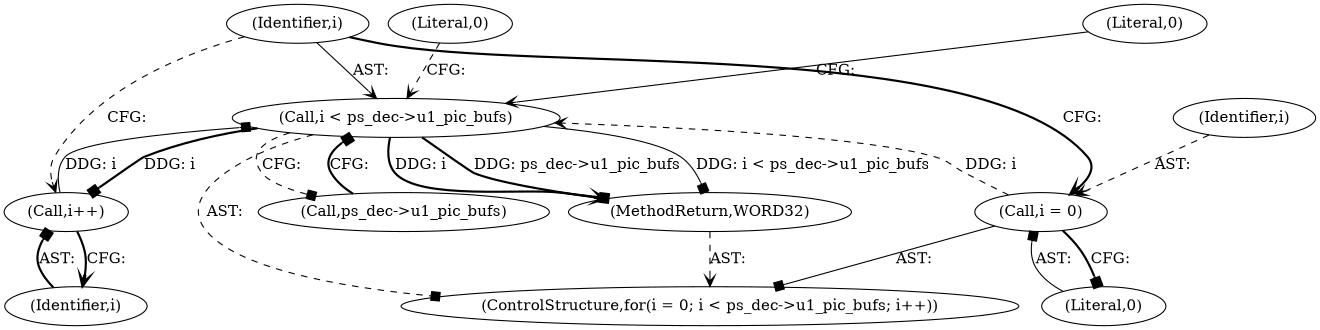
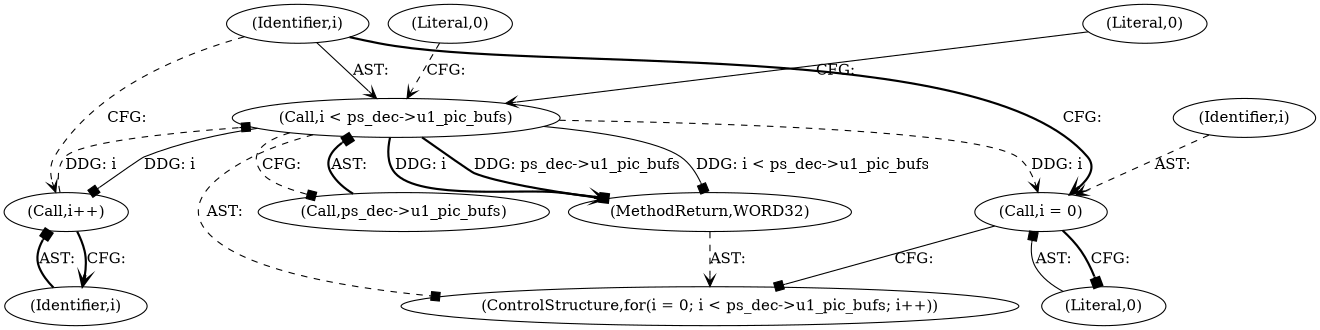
edge "(Call,i = 0)" -> "(Call,i < ps_dec->u1_pic_bufs)": reversed
edge "(Call,i++)" -> "(Call,i < ps_dec->u1_pic_bufs)": style solid -> dashed
edge "(Call,i < ps_dec->u1_pic_bufs)" -> "(Call,i++)": style bold -> solid
edge "(Call,ps_dec->u1_pic_bufs)" -> "(Call,i < ps_dec->u1_pic_bufs)": label "CFG: " -> "AST: "
edge "(Call,i = 0)" -> "(ControlStructure,for(i = 0; i < ps_dec->u1_pic_bufs; i++))": label "AST: " -> "CFG: "
